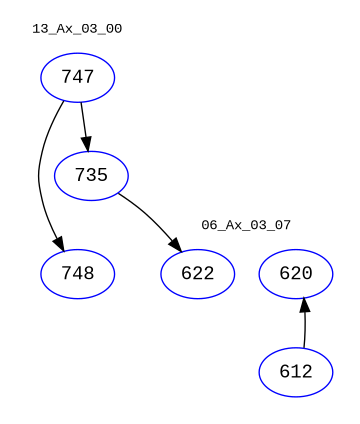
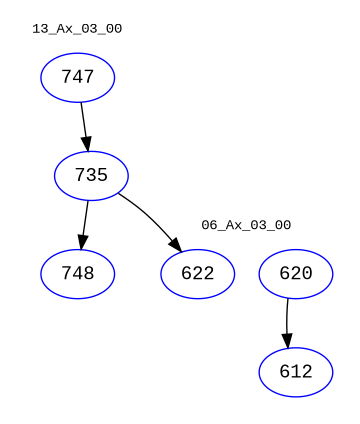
edge "747" -> "748": now "735" -> "748"
cluster "06_Ax_03_07": label "06_Ax_03_07" -> "06_Ax_03_00"
edge "612" -> "620": reversed
